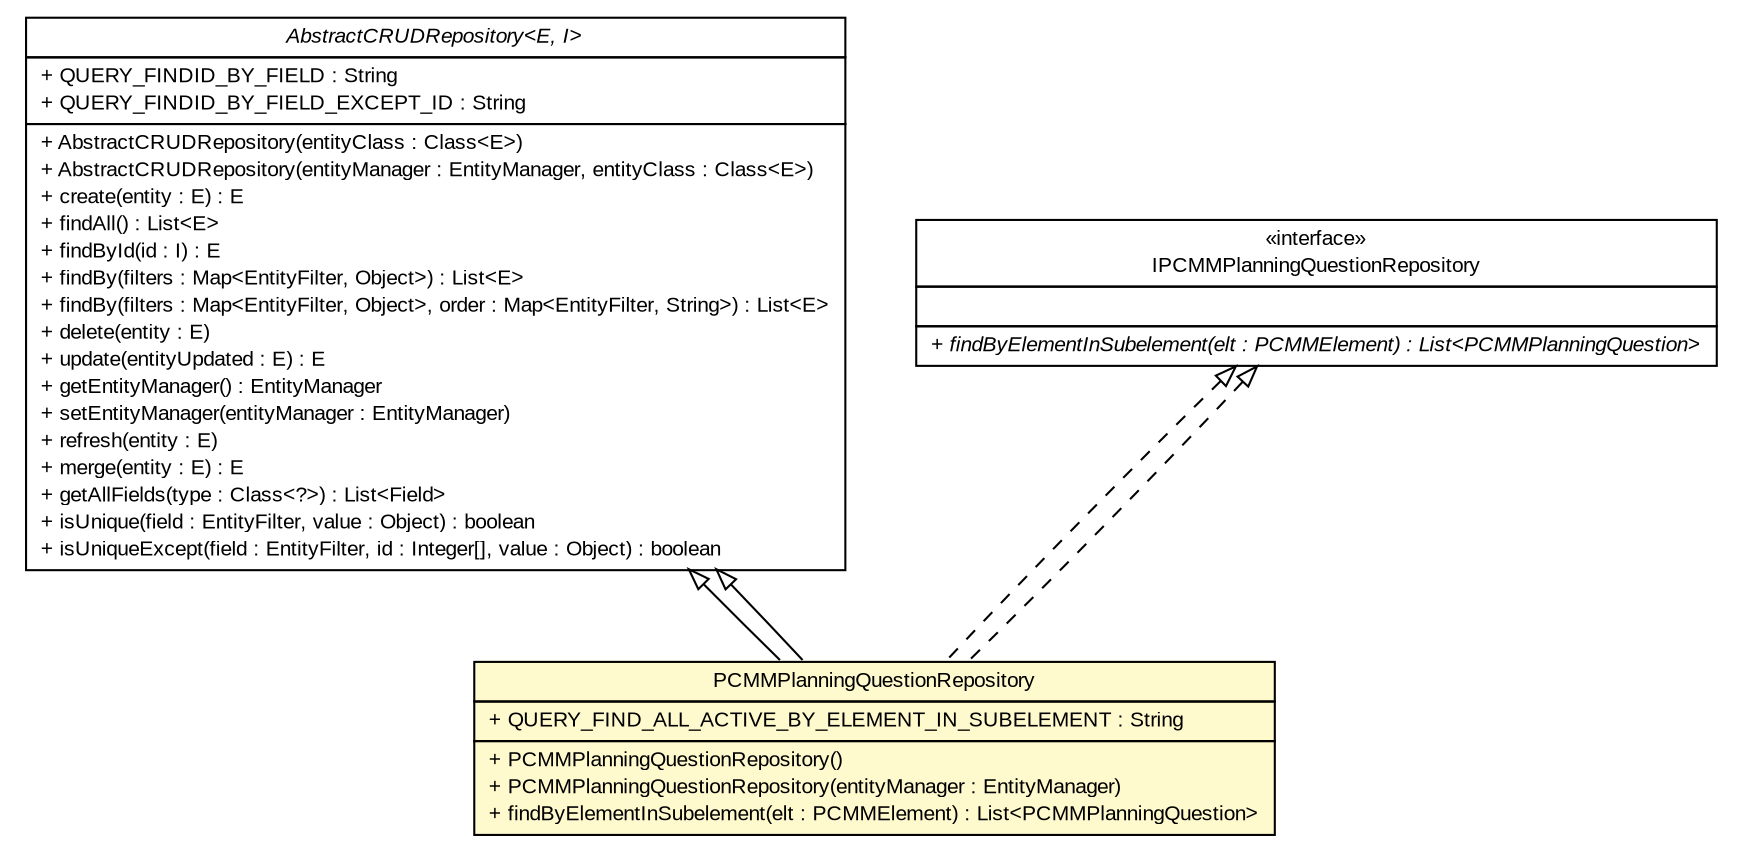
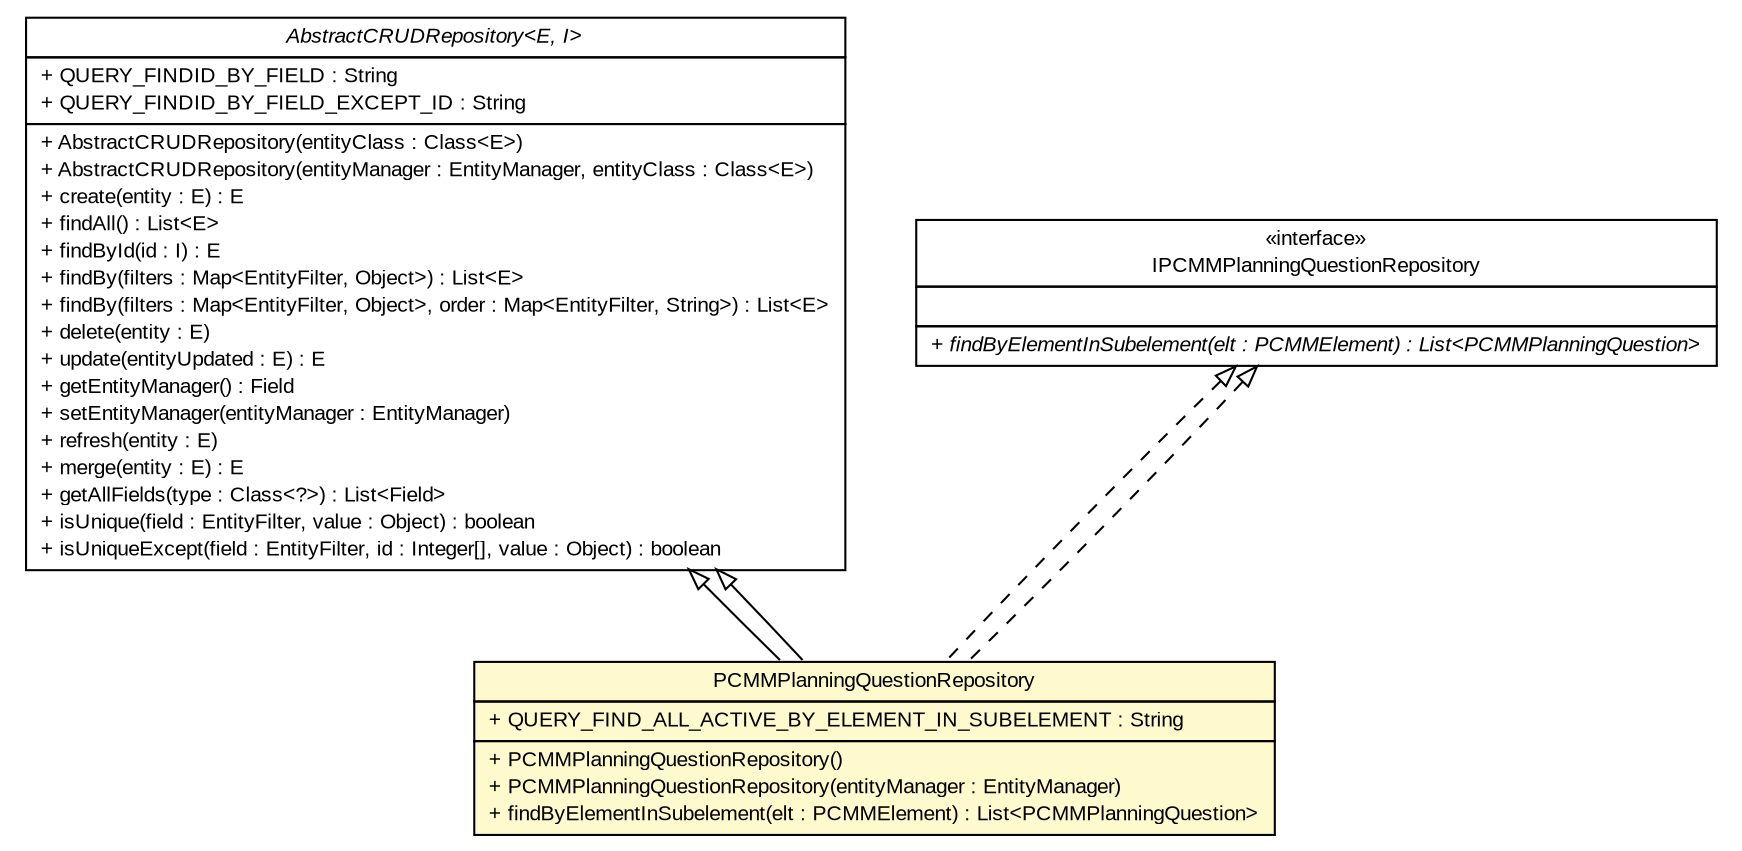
node "AbstractCRUDRepository<E, I>": text "+ getEntityManager() : EntityManager" -> "+ getEntityManager() : Field"
